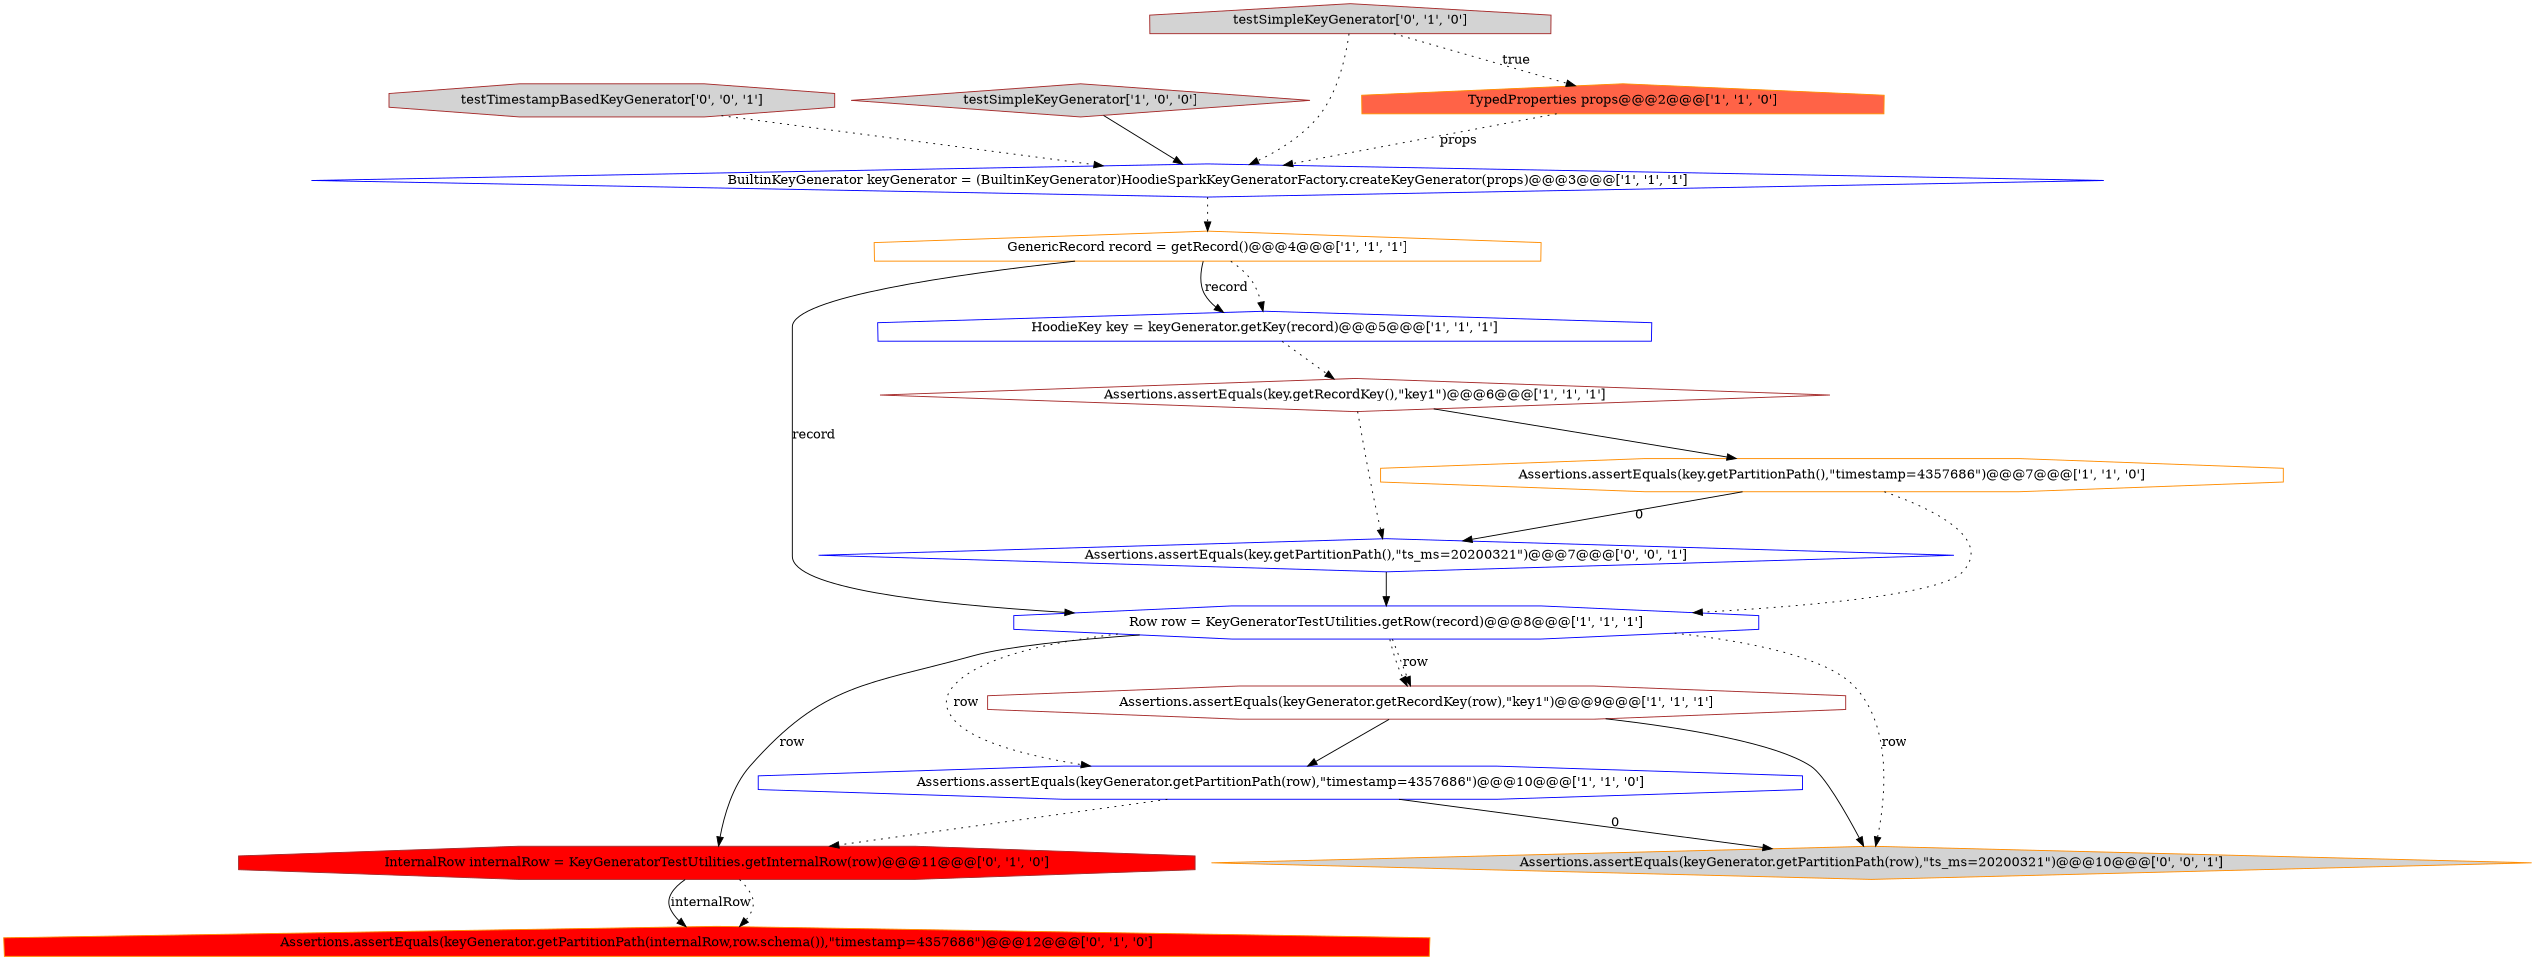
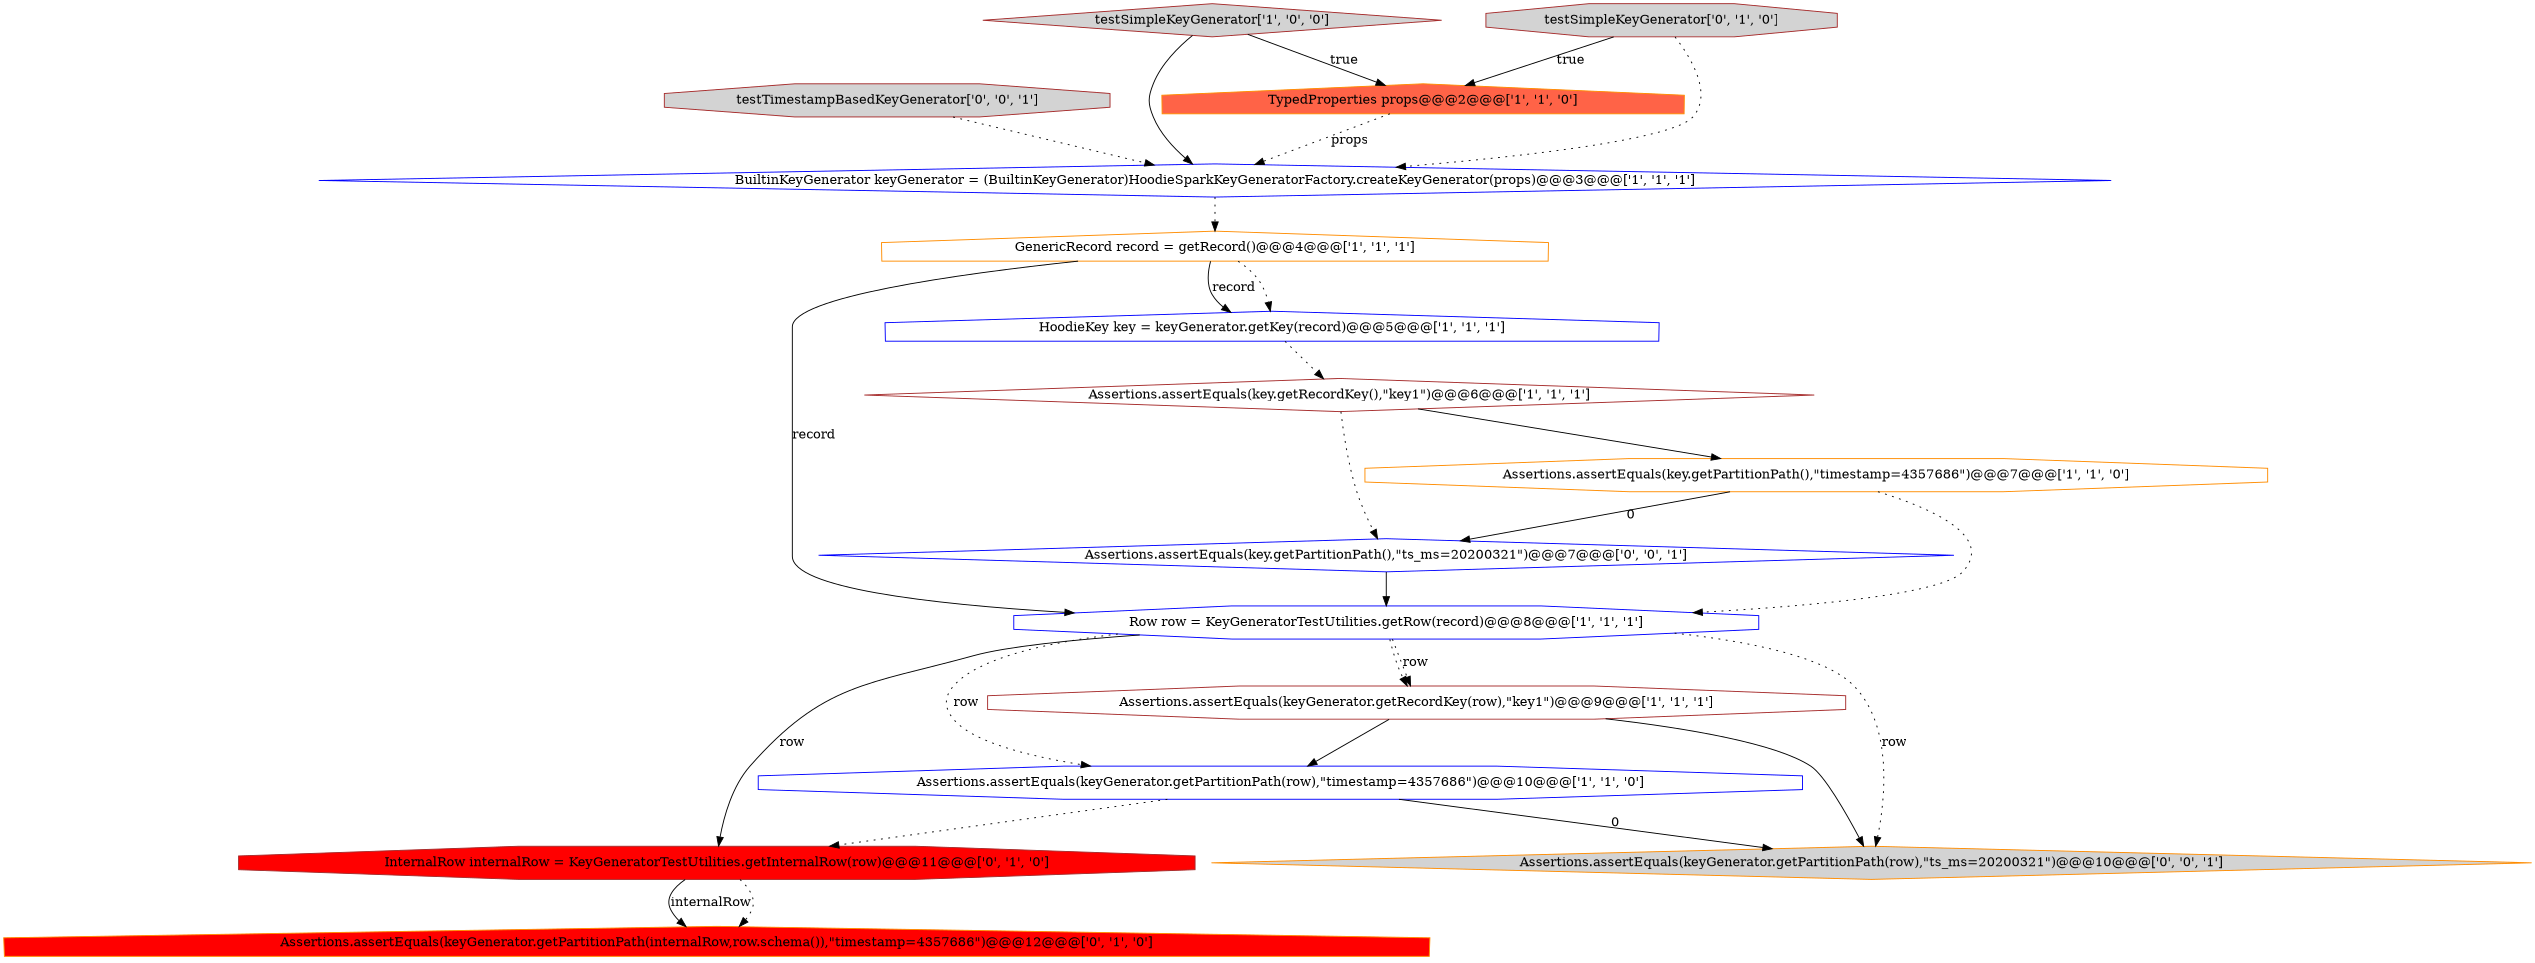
node "testSimpleKeyGenerator['0', '1', '0']": shape house -> octagon
edge "testSimpleKeyGenerator['1', '0', '0']" -> "TypedProperties props@@@2@@@['1', '1', '0']": added, label "true"
edge "testSimpleKeyGenerator['0', '1', '0']" -> "TypedProperties props@@@2@@@['1', '1', '0']": style dotted -> solid
